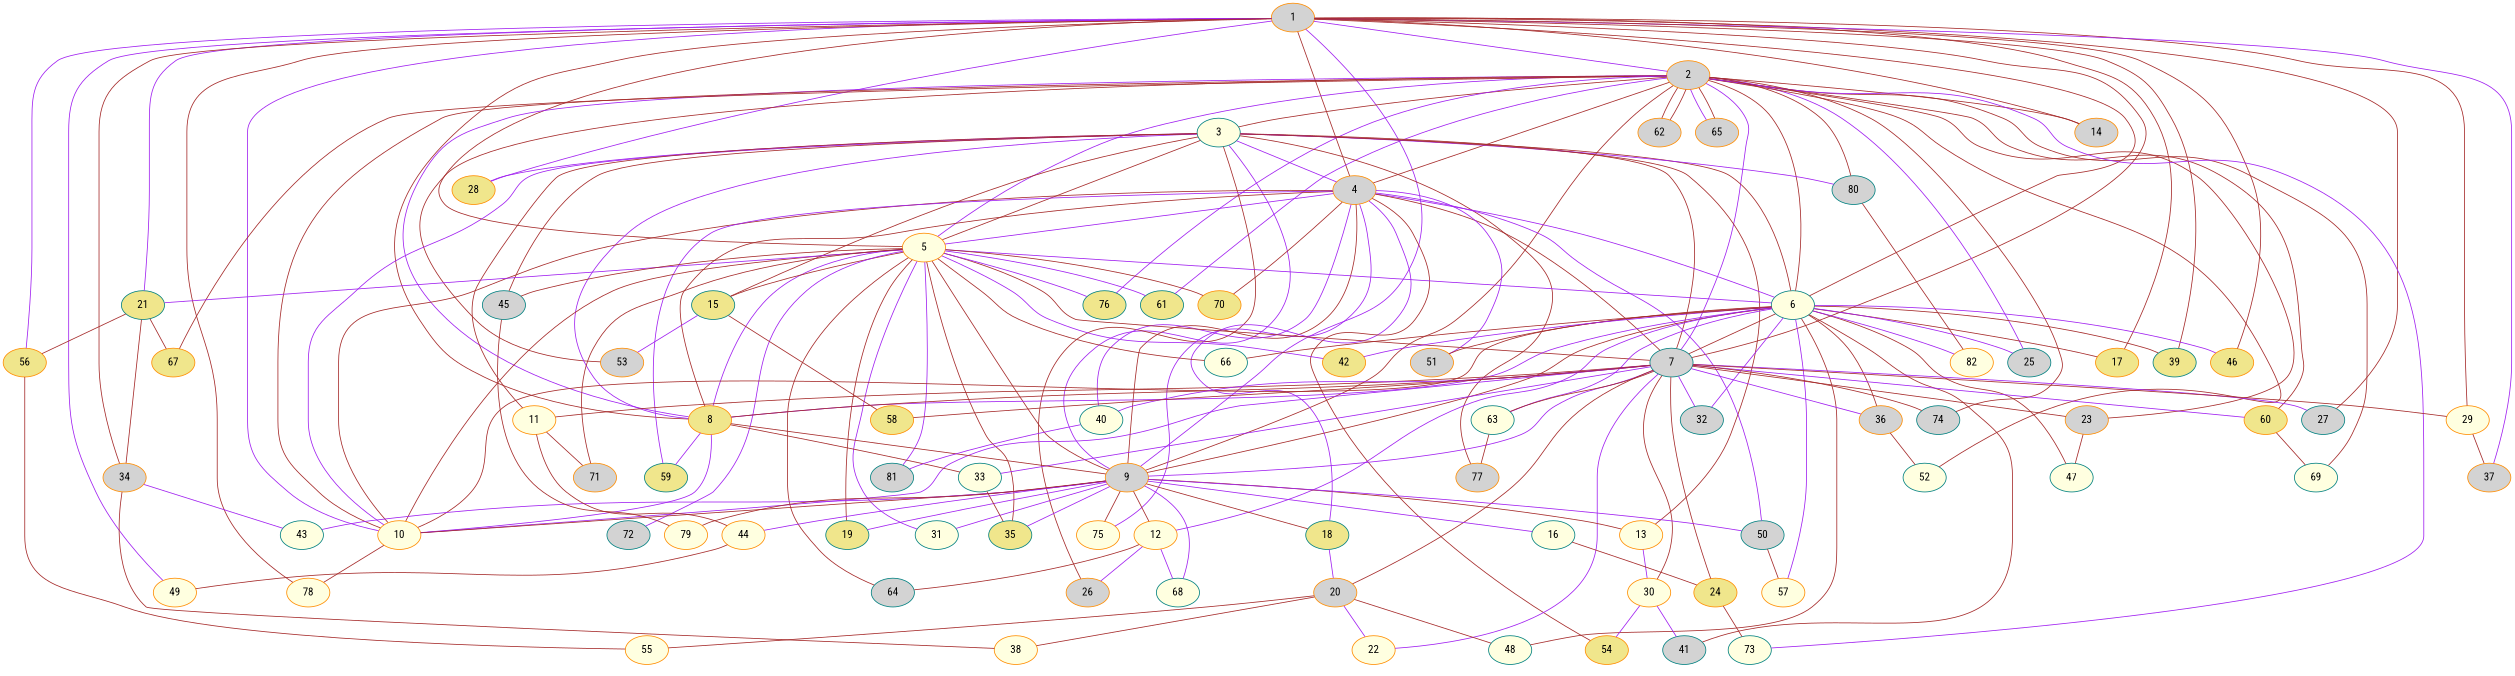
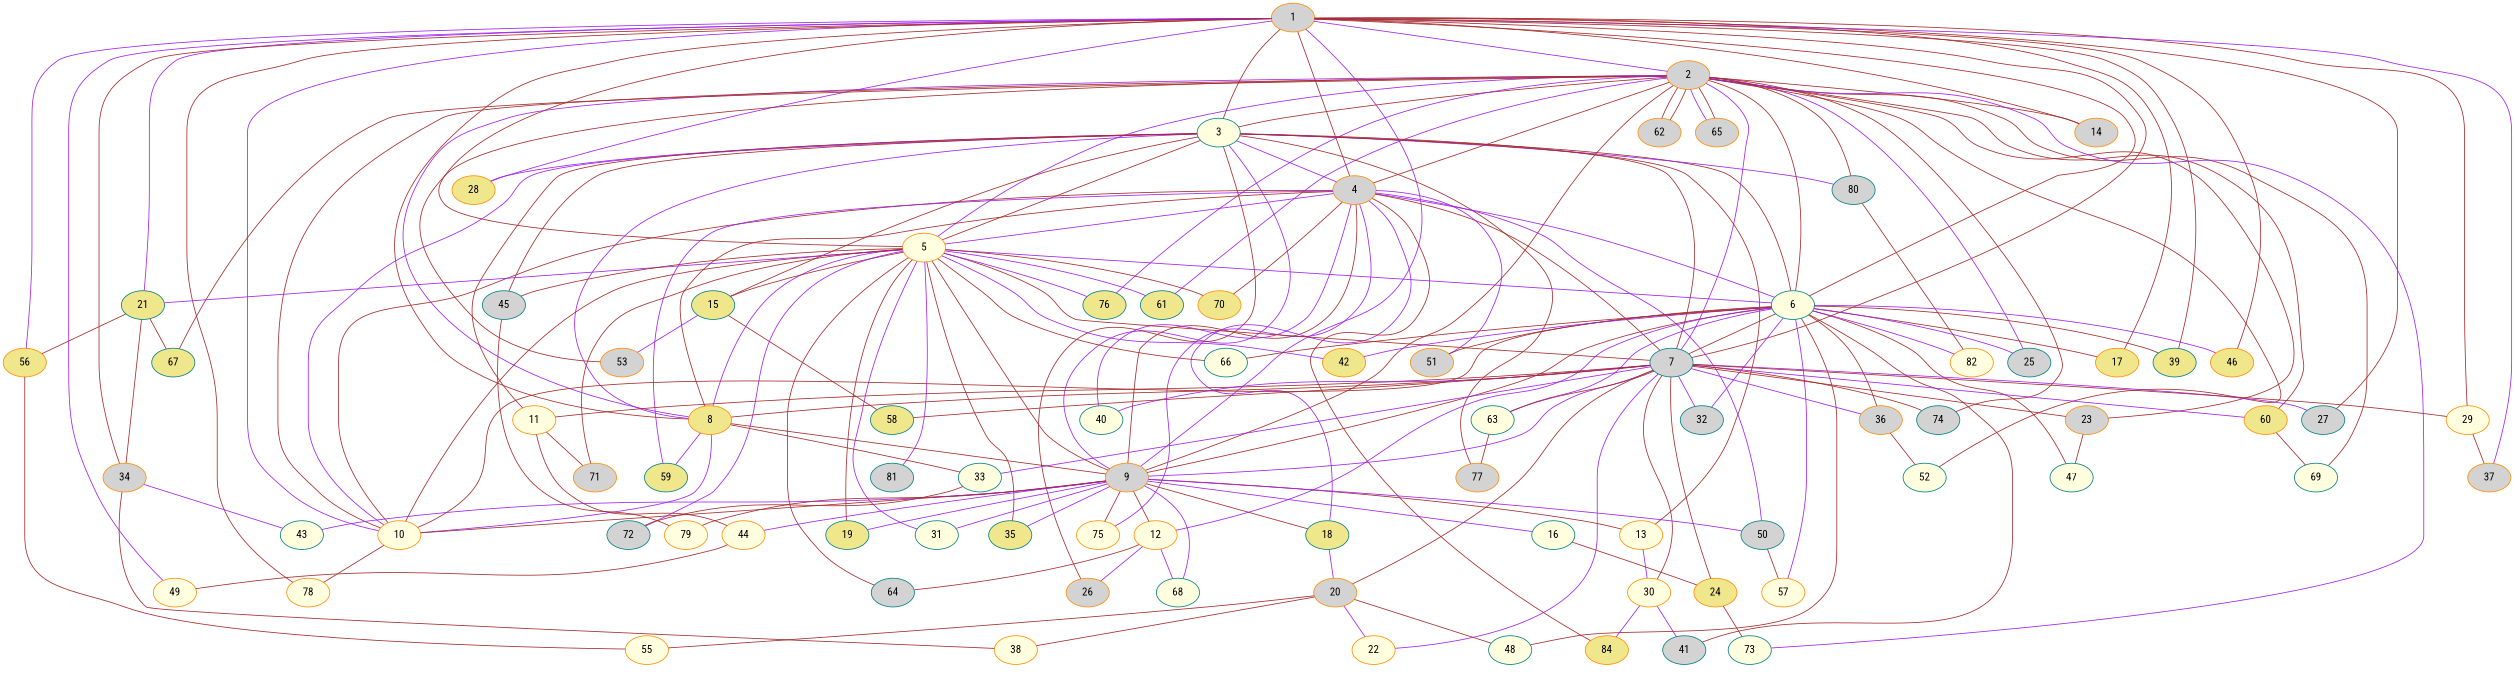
edge "1" -- "3": added
node "67": color darkorange -> teal
edge "6" -- "8": removed
node "58": color darkorange -> teal
edge "40" -- "81": removed
edge "7" -- "10": removed
edge "33" -- "35": now "33" -- "72"
node "54": label "54" -> "84"
